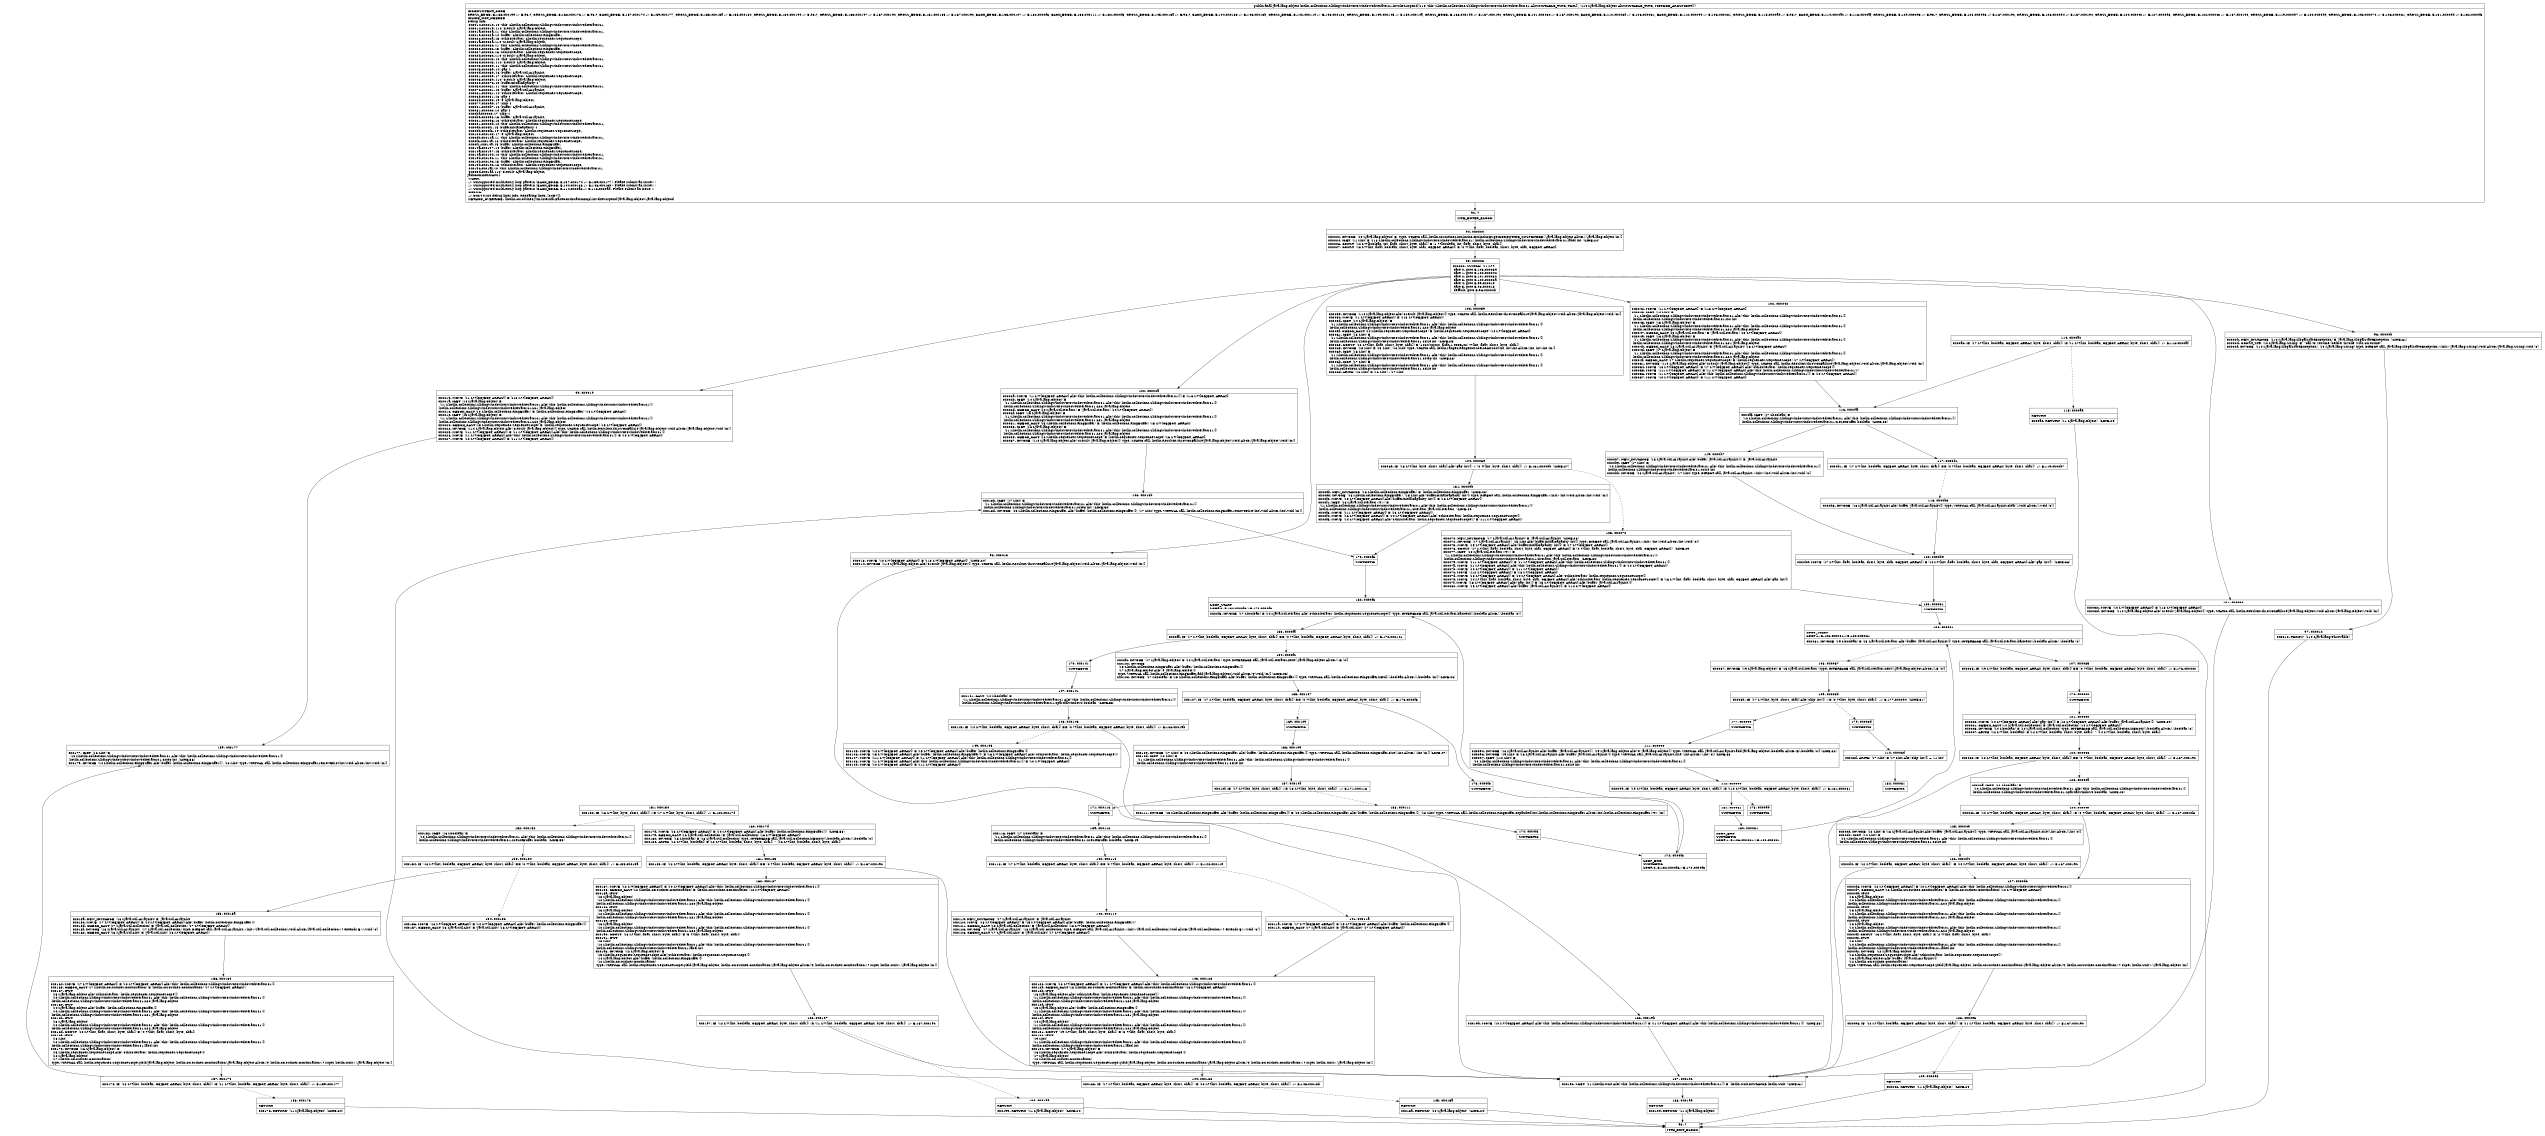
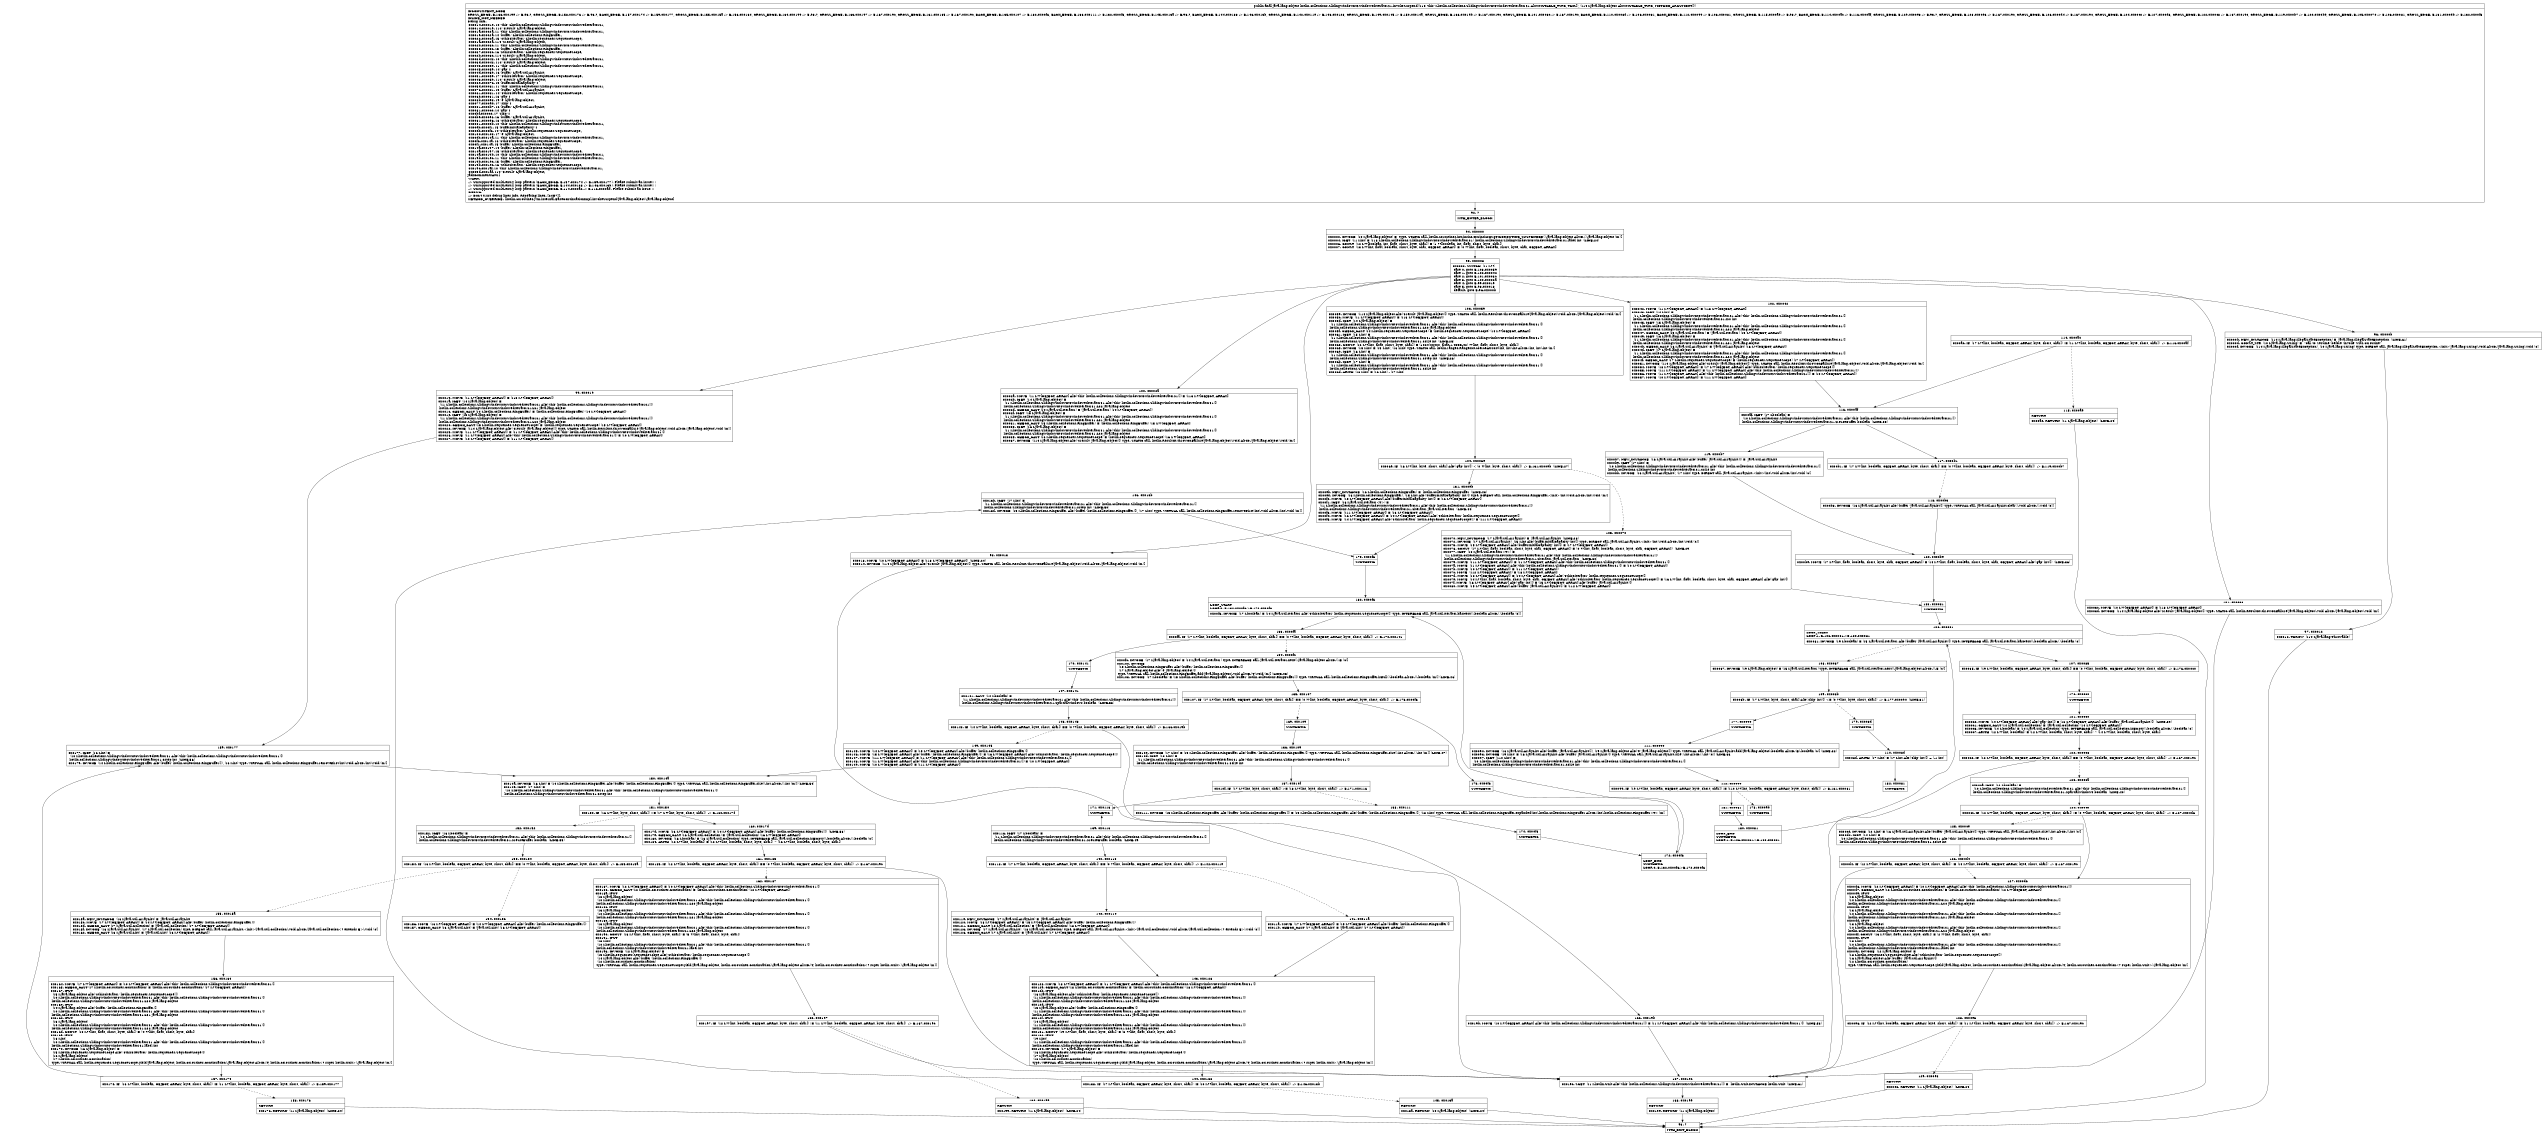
edge "100: 0x002a" -> "146: 0x013b": removed
node "150: 0x014a": added
edge "171: 0x0116" -> "139: 0x0116": reversed
edge "153: 0x0154" -> "155: 0x015a": style solid -> dashed
